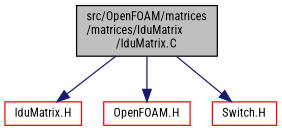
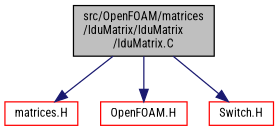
node "src/OpenFOAM/matrices /matrices/lduMatrix /lduMatrix.C": label "src/OpenFOAM/matrices /matrices/lduMatrix /lduMatrix.C" -> "src/OpenFOAM/matrices /lduMatrix/lduMatrix /lduMatrix.C"
node "lduMatrix.H": label "lduMatrix.H" -> "matrices.H"
